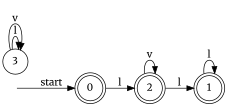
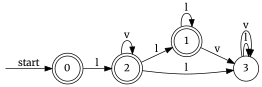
edge "1" -> "3": added, label "v"
edge "2" -> "3": added, label "l"
